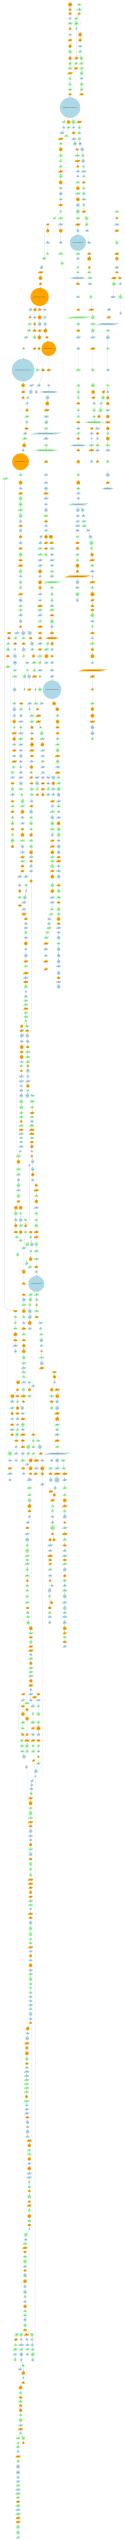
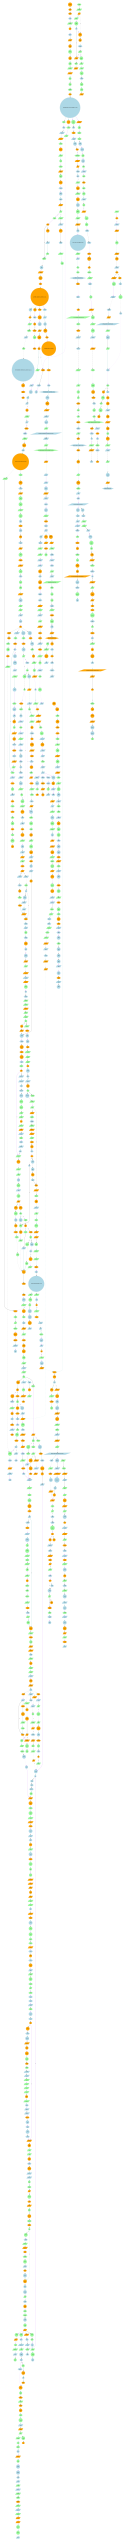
node "A-EXCEPT-HANDLER3-MSVCRT-DLL": removed
